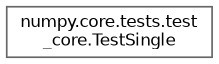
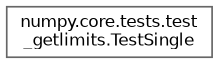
node "numpy.core.tests.test _core.TestSingle": label "numpy.core.tests.test _core.TestSingle" -> "numpy.core.tests.test _getlimits.TestSingle"
